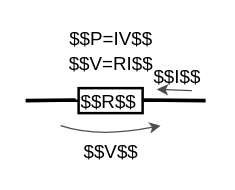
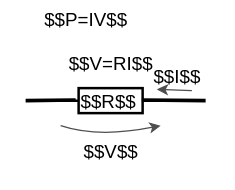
node "$$P=IV$$": moved (111, 38) -> (86, 19)
